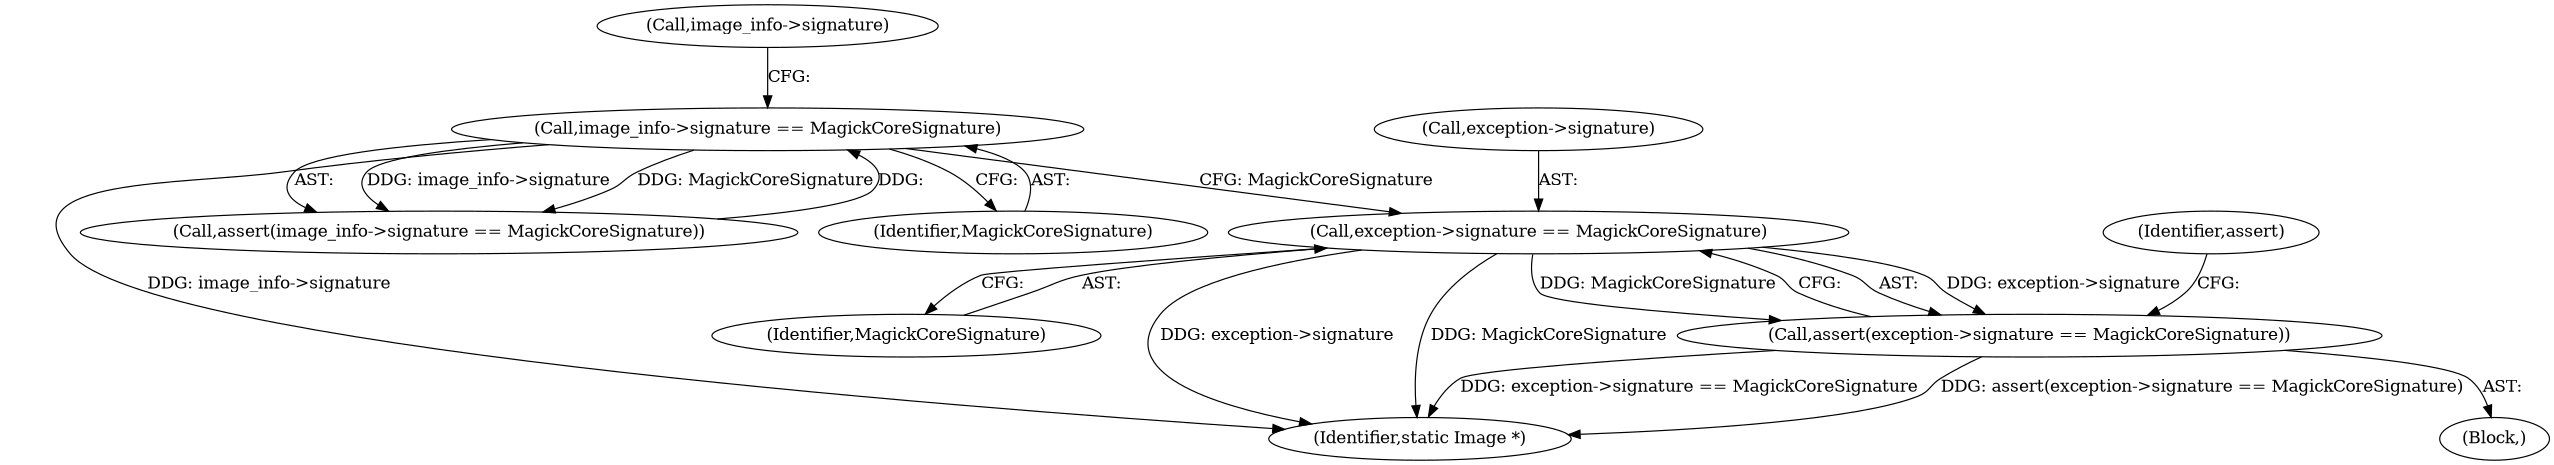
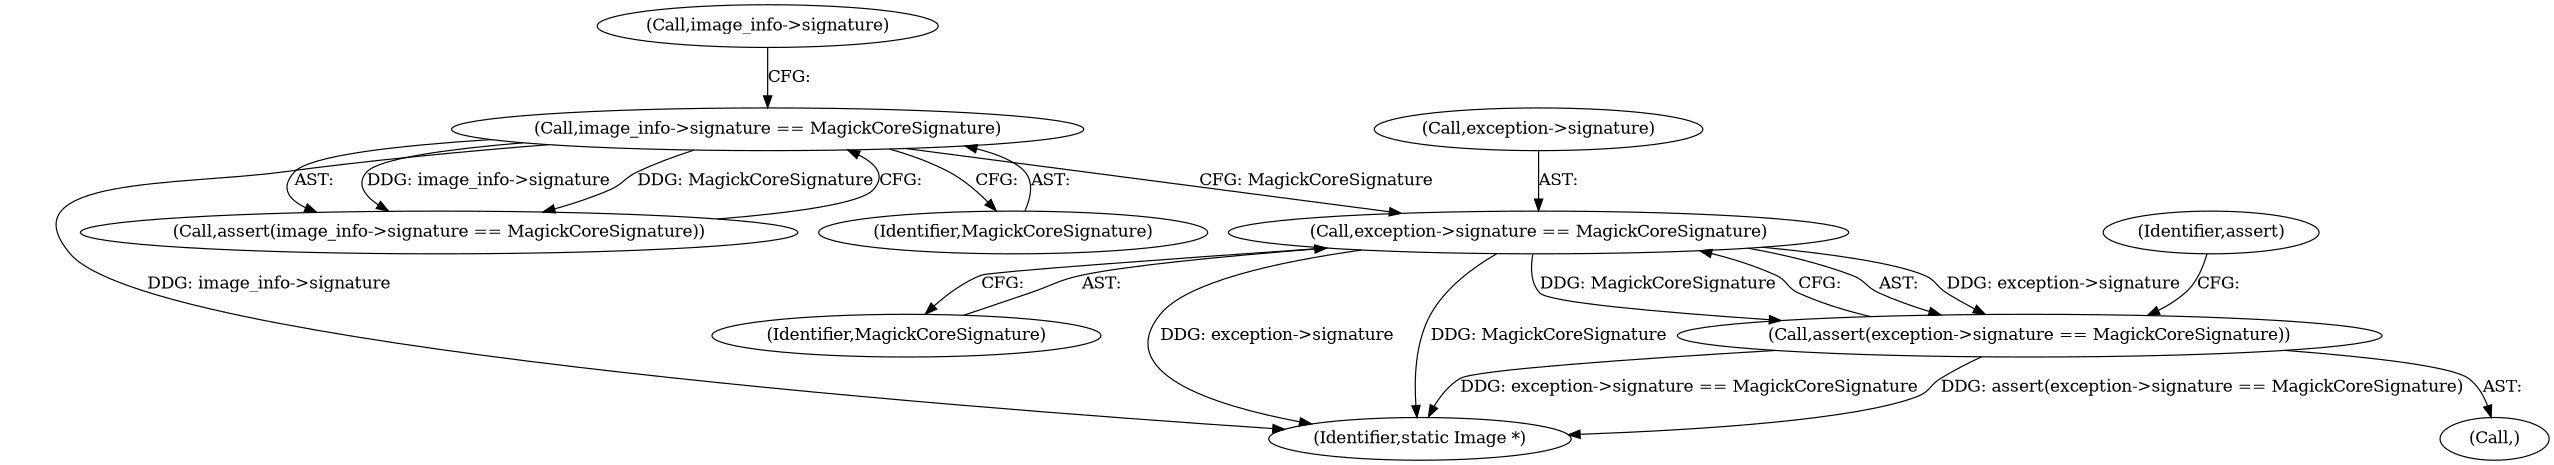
edge "(Call,assert(image_info->signature == MagickCoreSignature))" -> "(Call,image_info->signature == MagickCoreSignature)": label "DDG: " -> "CFG: "
node "(Block,)": label "(Block,)" -> "(Call,)"
